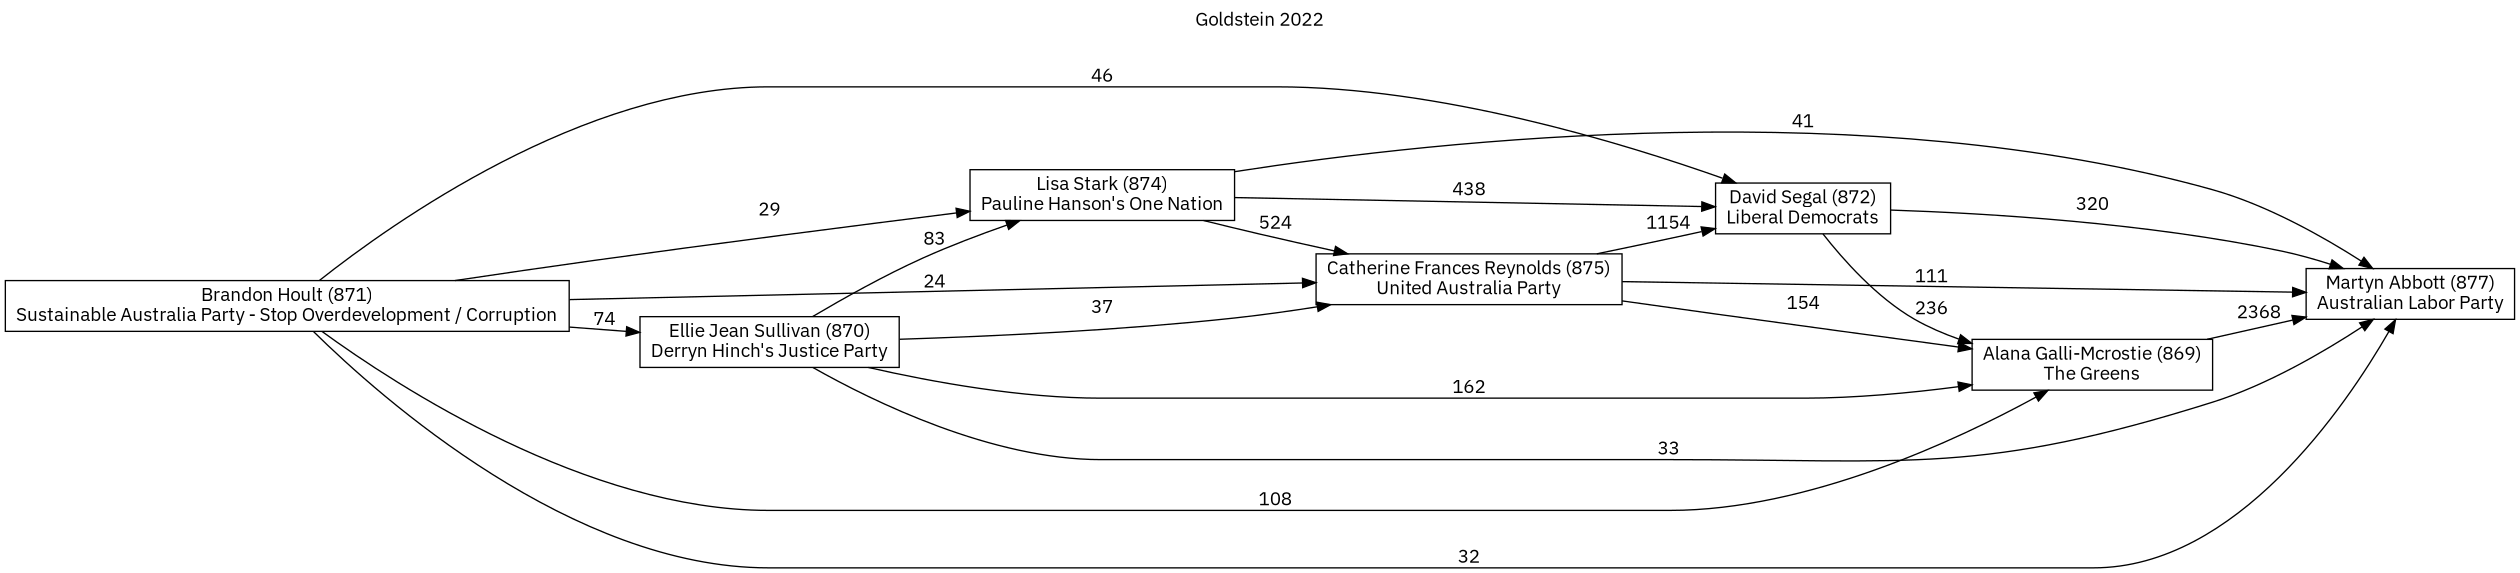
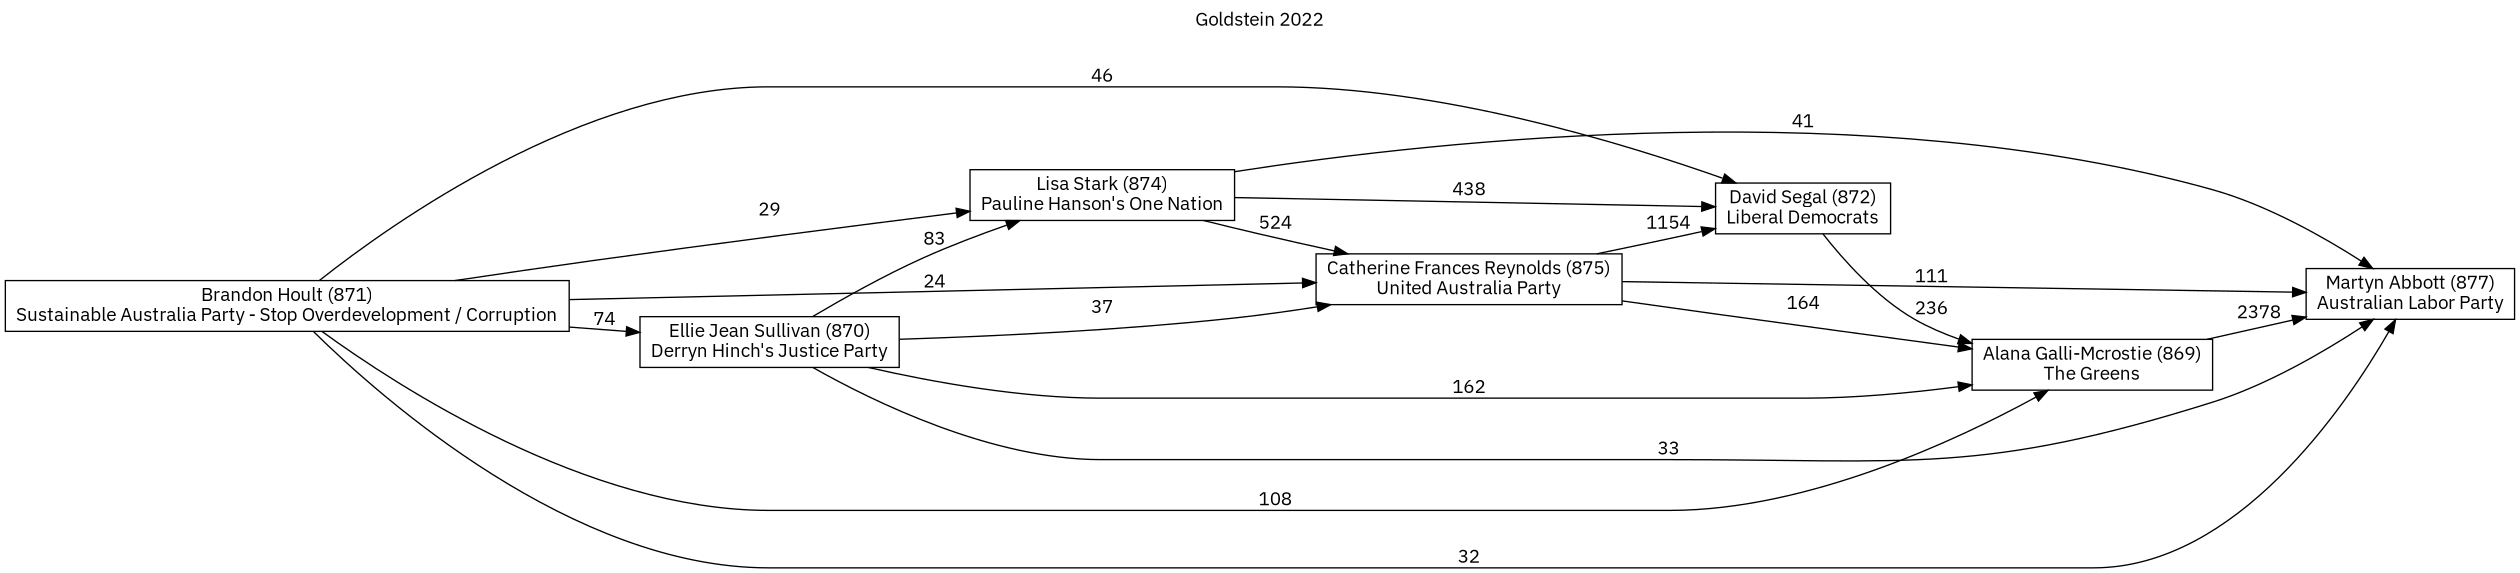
edge "David Segal (872) Liberal Democrats" -> "Martyn Abbott (877) Australian Labor Party": removed, label "320"
edge "Catherine Frances Reynolds (875) United Australia Party" -> "Alana Galli-Mcrostie (869) The Greens": label "154" -> "164"
edge "Alana Galli-Mcrostie (869) The Greens" -> "Martyn Abbott (877) Australian Labor Party": label "2368" -> "2378"
